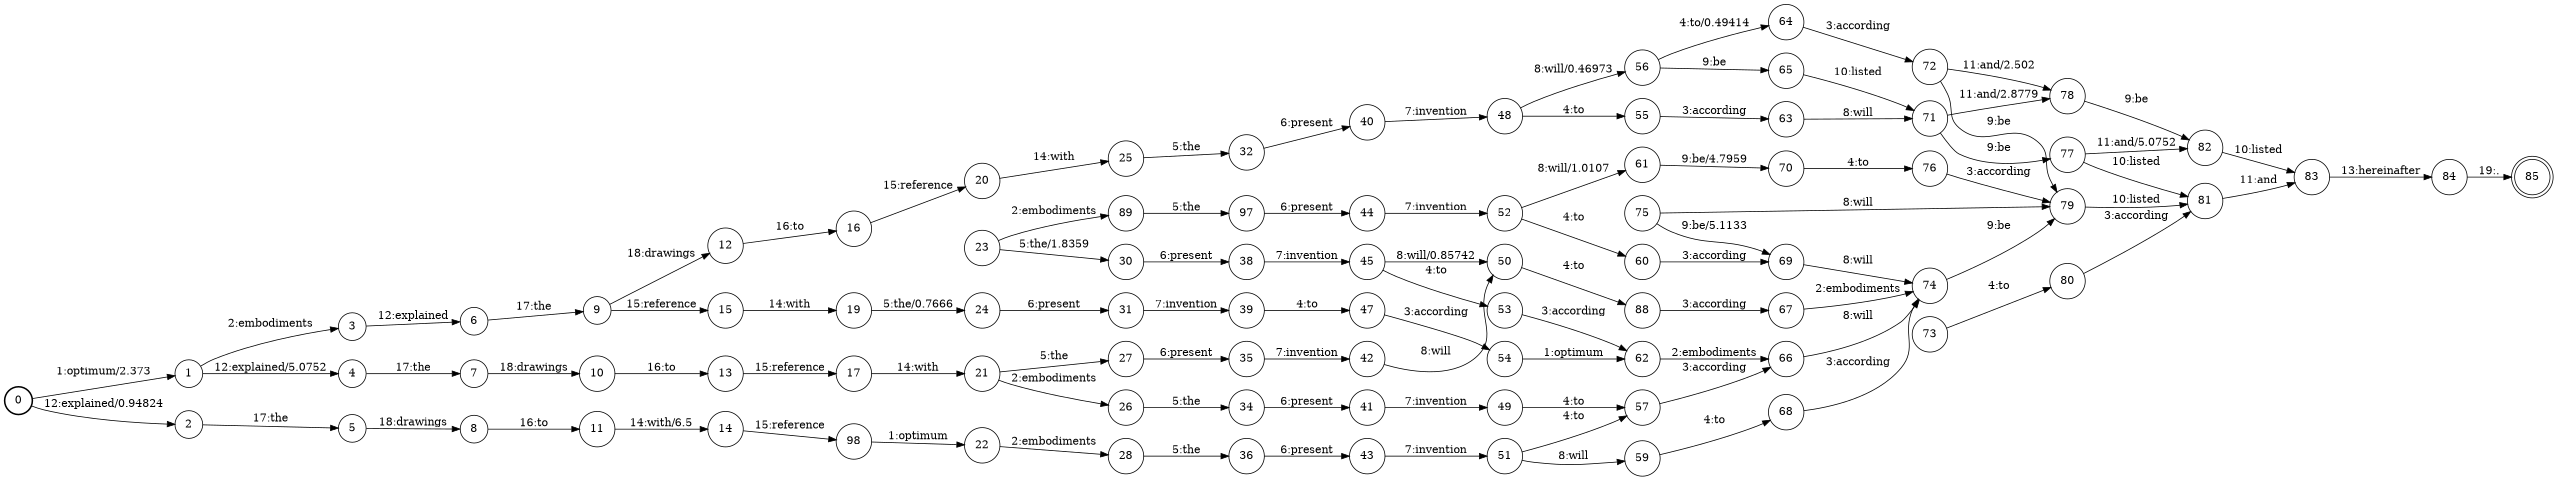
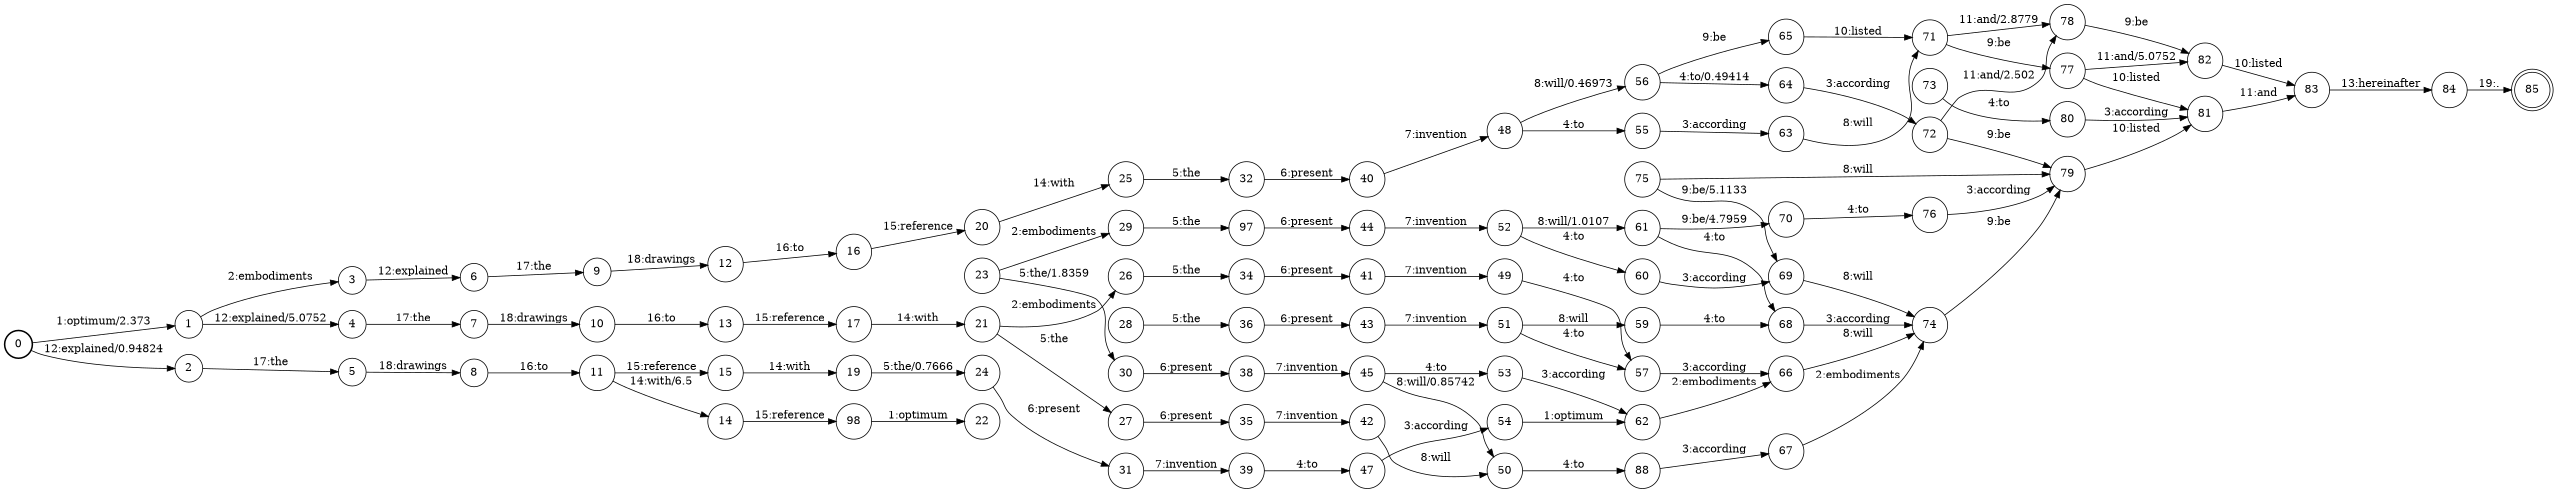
node "89": label "89" -> "29"
edge "61" -> "68": added, label "4:to"
edge "9" -> "15": now "11" -> "15"
edge "22" -> "28": removed, label "2:embodiments"
